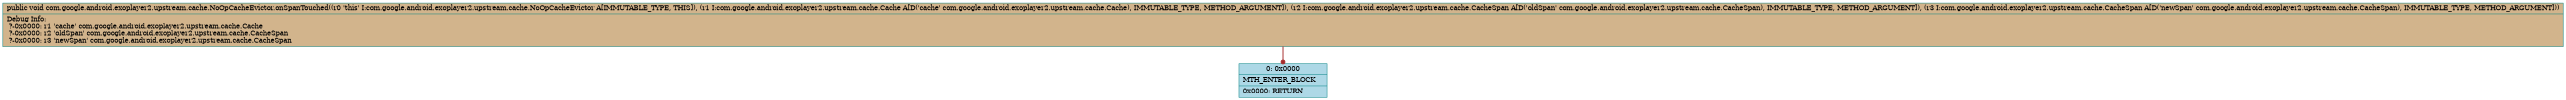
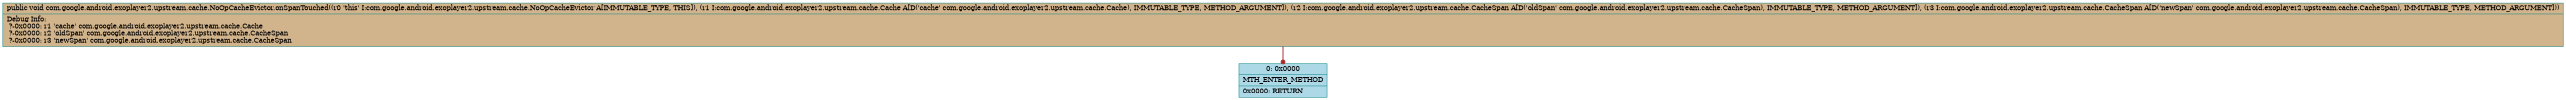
node "0: 0x0000": text "MTH_ENTER_BLOCK" -> "MTH_ENTER_METHOD"
